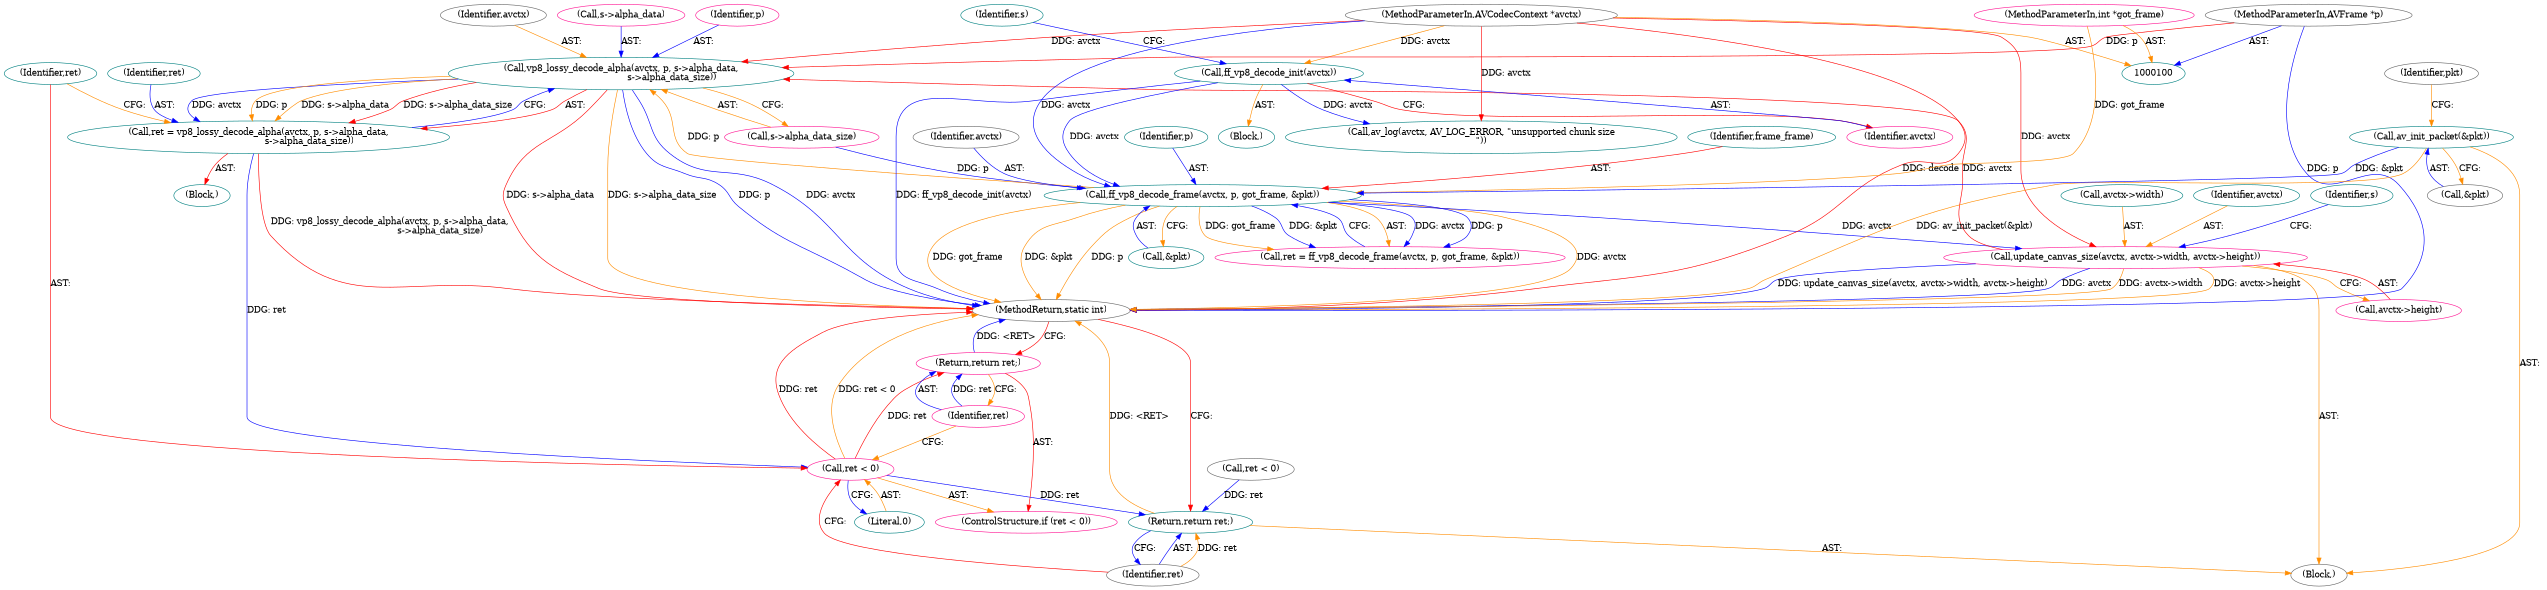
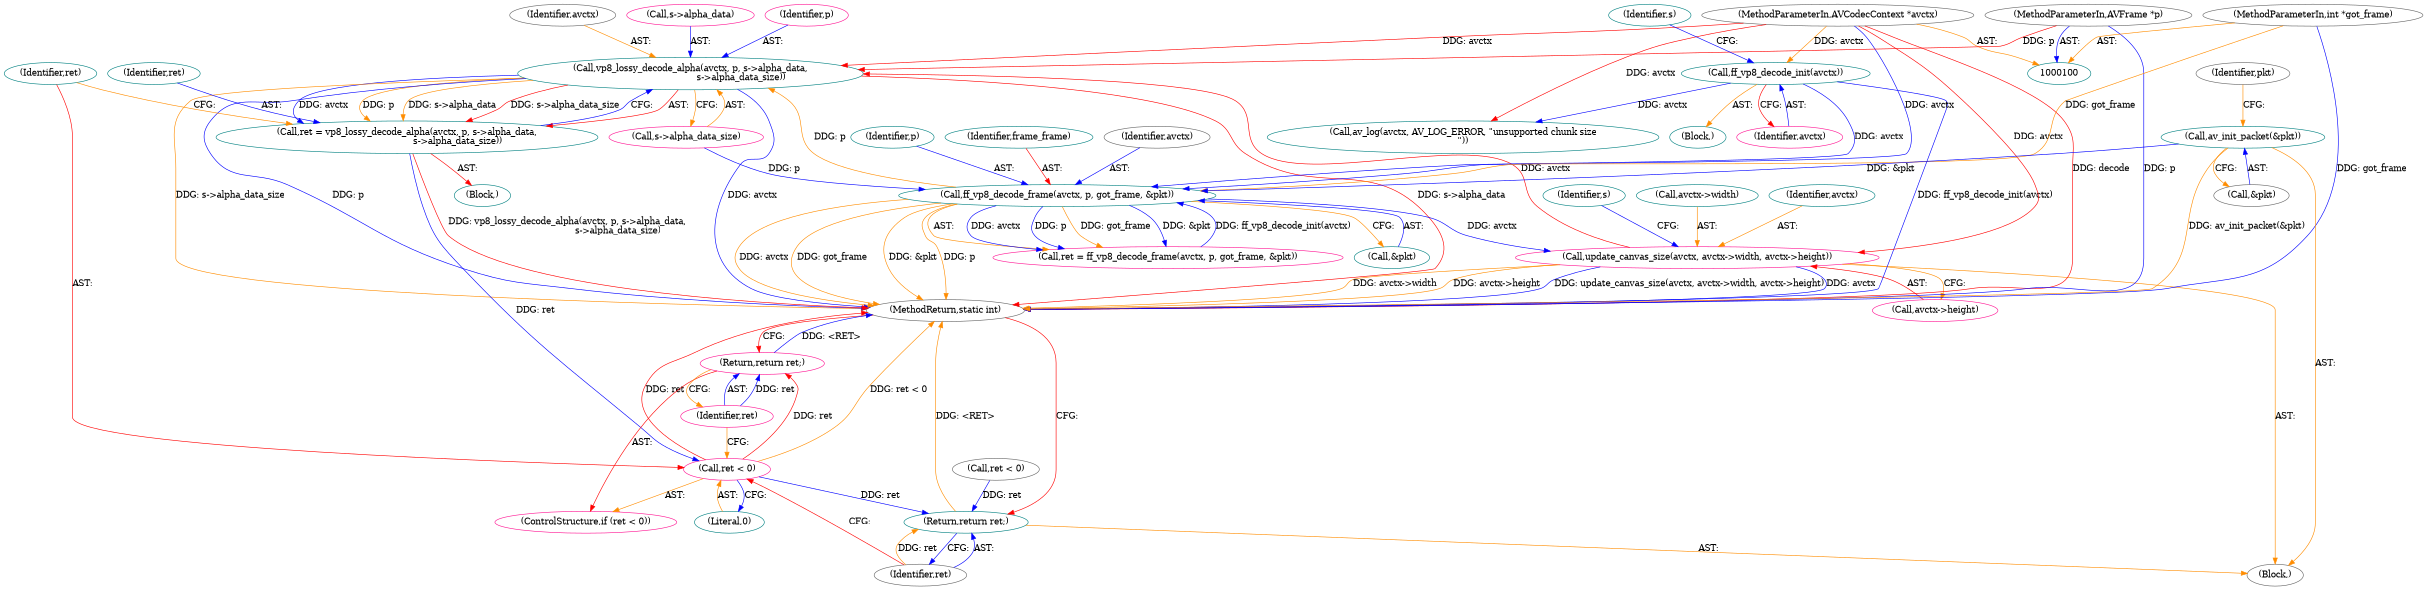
node "(MethodParameterIn,int *got_frame)": color deeppink -> gray40
edge "(Call,ret = ff_vp8_decode_frame(avctx, p, got_frame, &pkt))" -> "(Call,ff_vp8_decode_frame(avctx, p, got_frame, &pkt))": label "CFG: " -> "DDG: ff_vp8_decode_init(avctx)"
edge "(MethodParameterIn,int *got_frame)" -> "(MethodReturn,static int)": added, label "DDG: got_frame"
